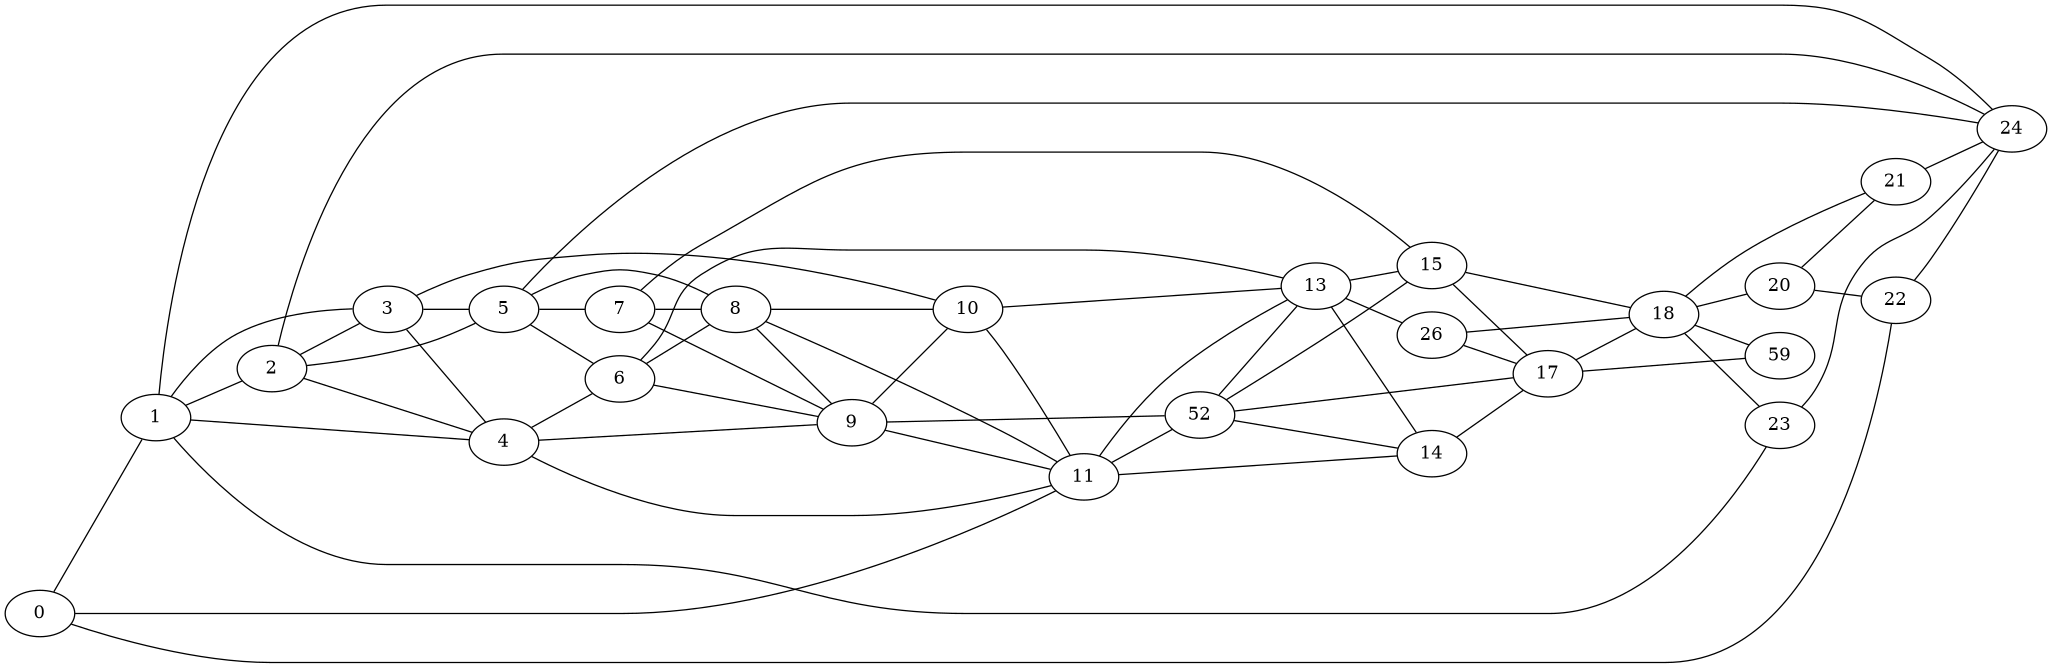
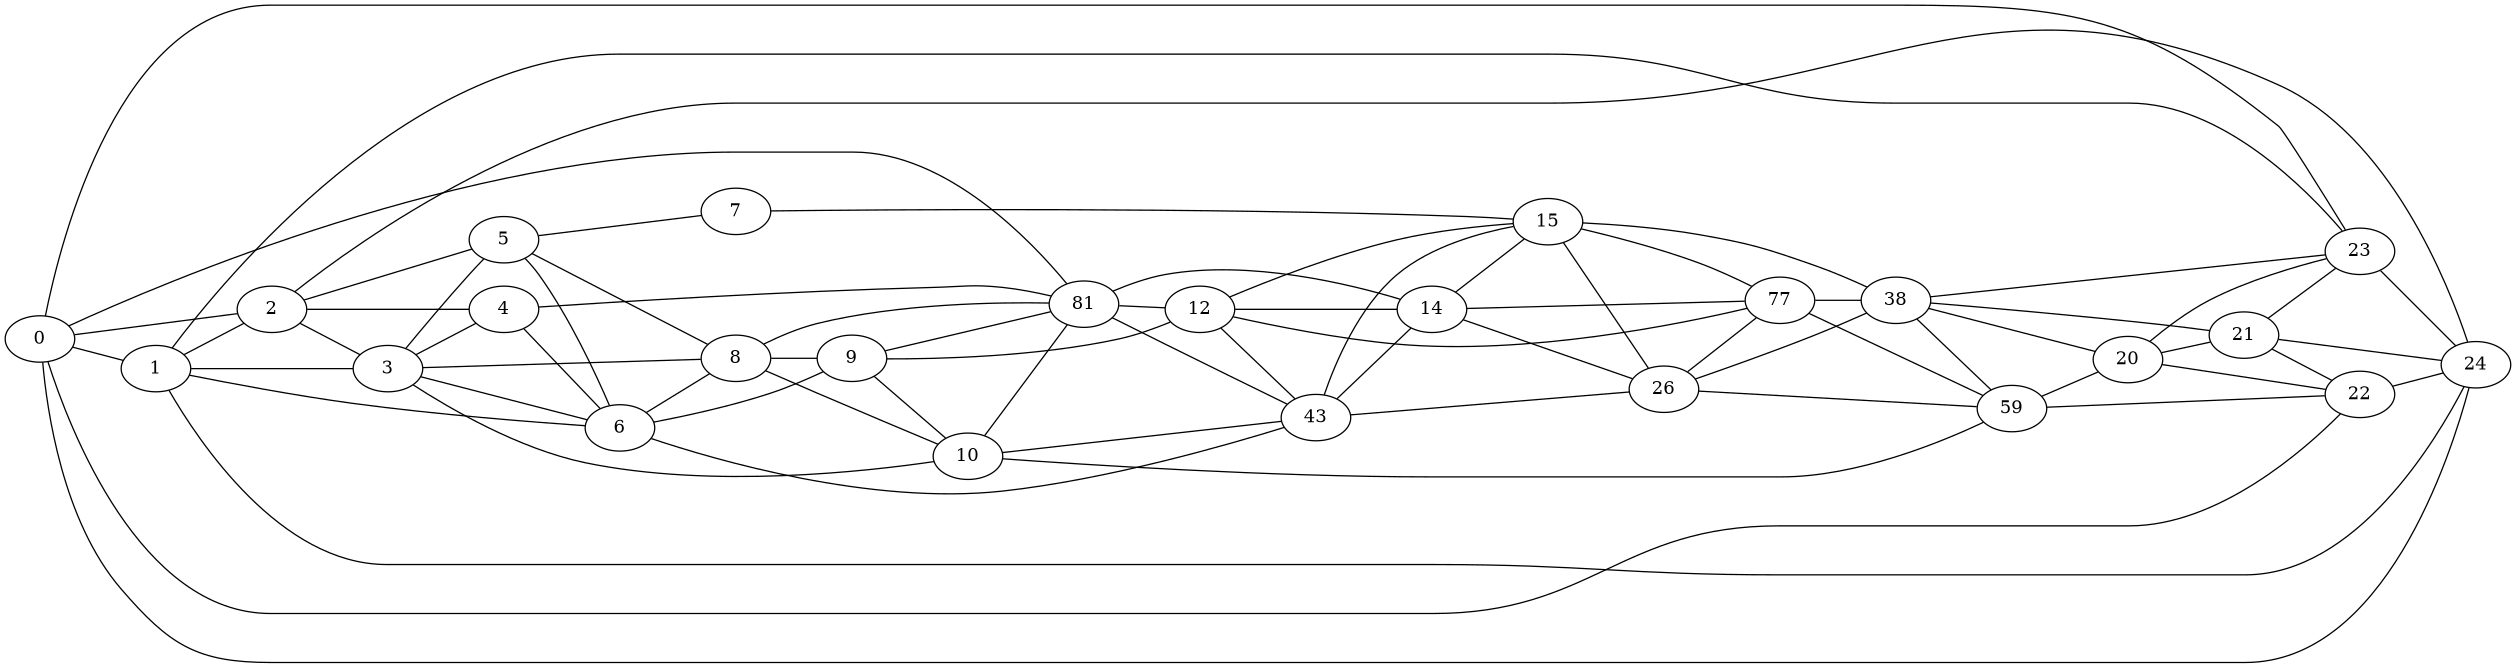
edge "23" -- "0": added
edge "24" -- "5": now "24" -- "0"
edge "15" -- "14": added
node "13": label "13" -> "43"
edge "23" -- "20": added
edge "23" -- "21": added
edge "15" -- "26": added
edge "7" -- "8": now "3" -- "8"
node "18": label "18" -> "38"
edge "2" -- "0": added
edge "14" -- "26": added
edge "21" -- "22": added
edge "7" -- "9": removed
node "17": label "17" -> "77"
edge "20" -- "59": added
edge "3" -- "6": added
edge "26" -- "59": added
edge "22" -- "59": added
node "52": label "52" -> "12"
edge "1" -- "4": now "1" -- "6"
edge "9" -- "4": removed
node "11": label "11" -> "81"
edge "59" -- "10": added
